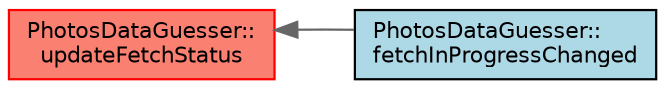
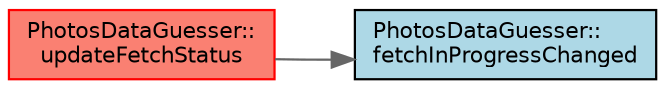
edge "PhotosDataGuesser:: fetchInProgressChanged" -> "PhotosDataGuesser:: updateFetchStatus": reversed
